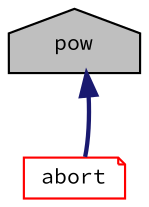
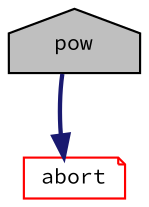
edge "abort" -> "pow": reversed
